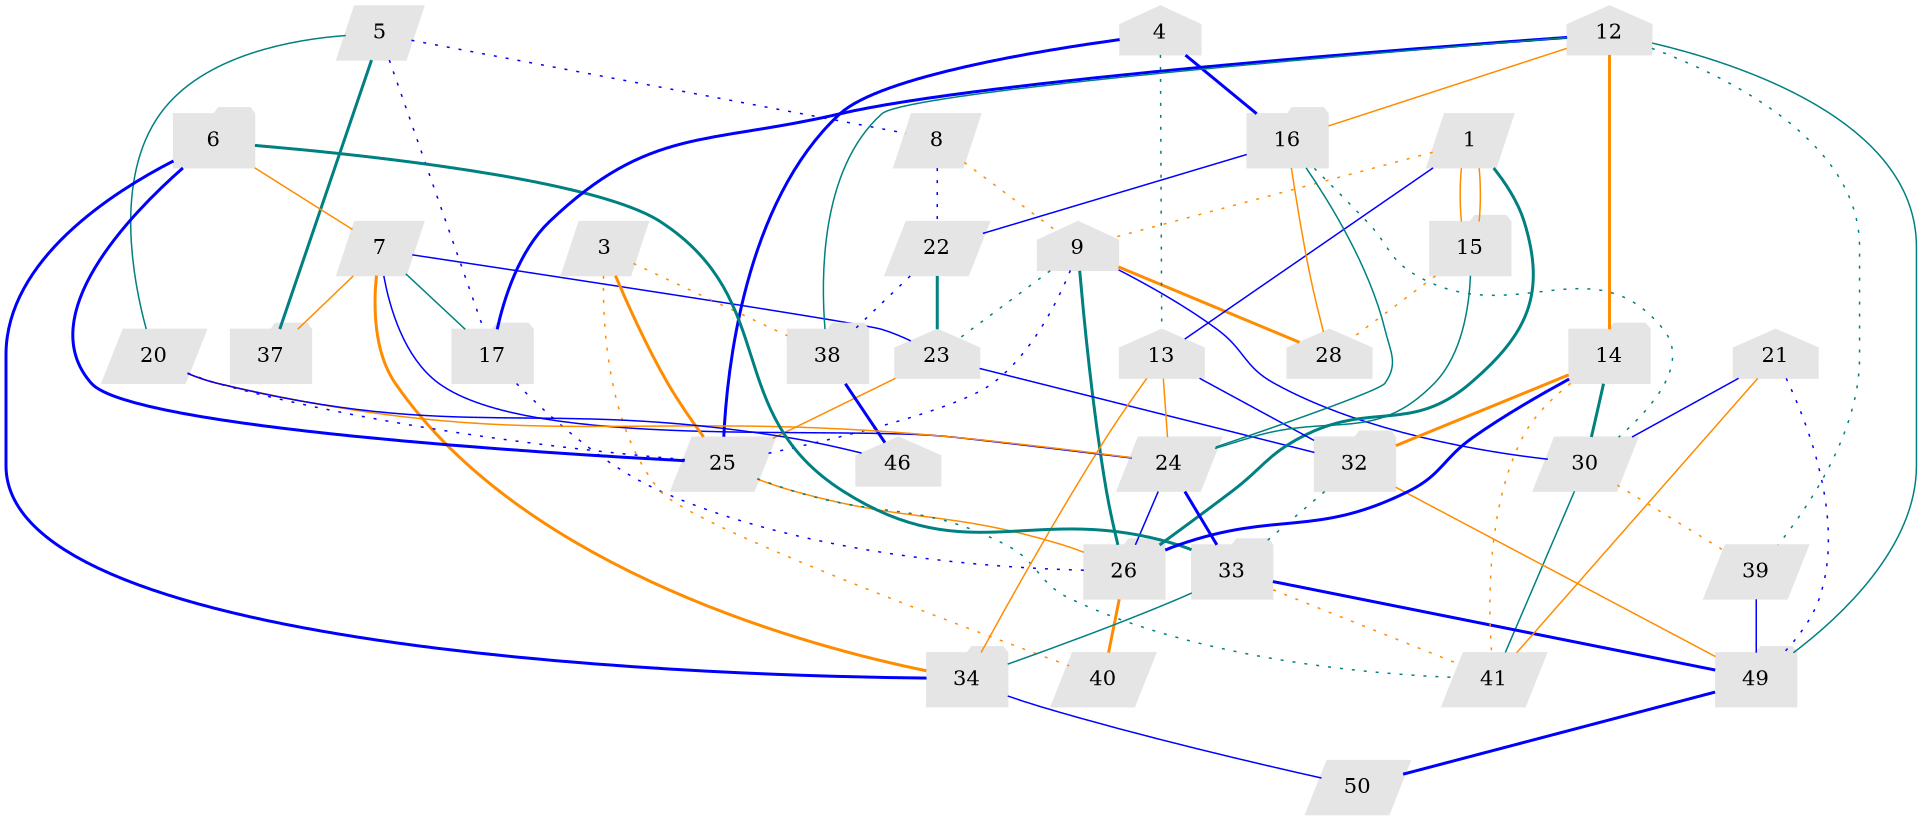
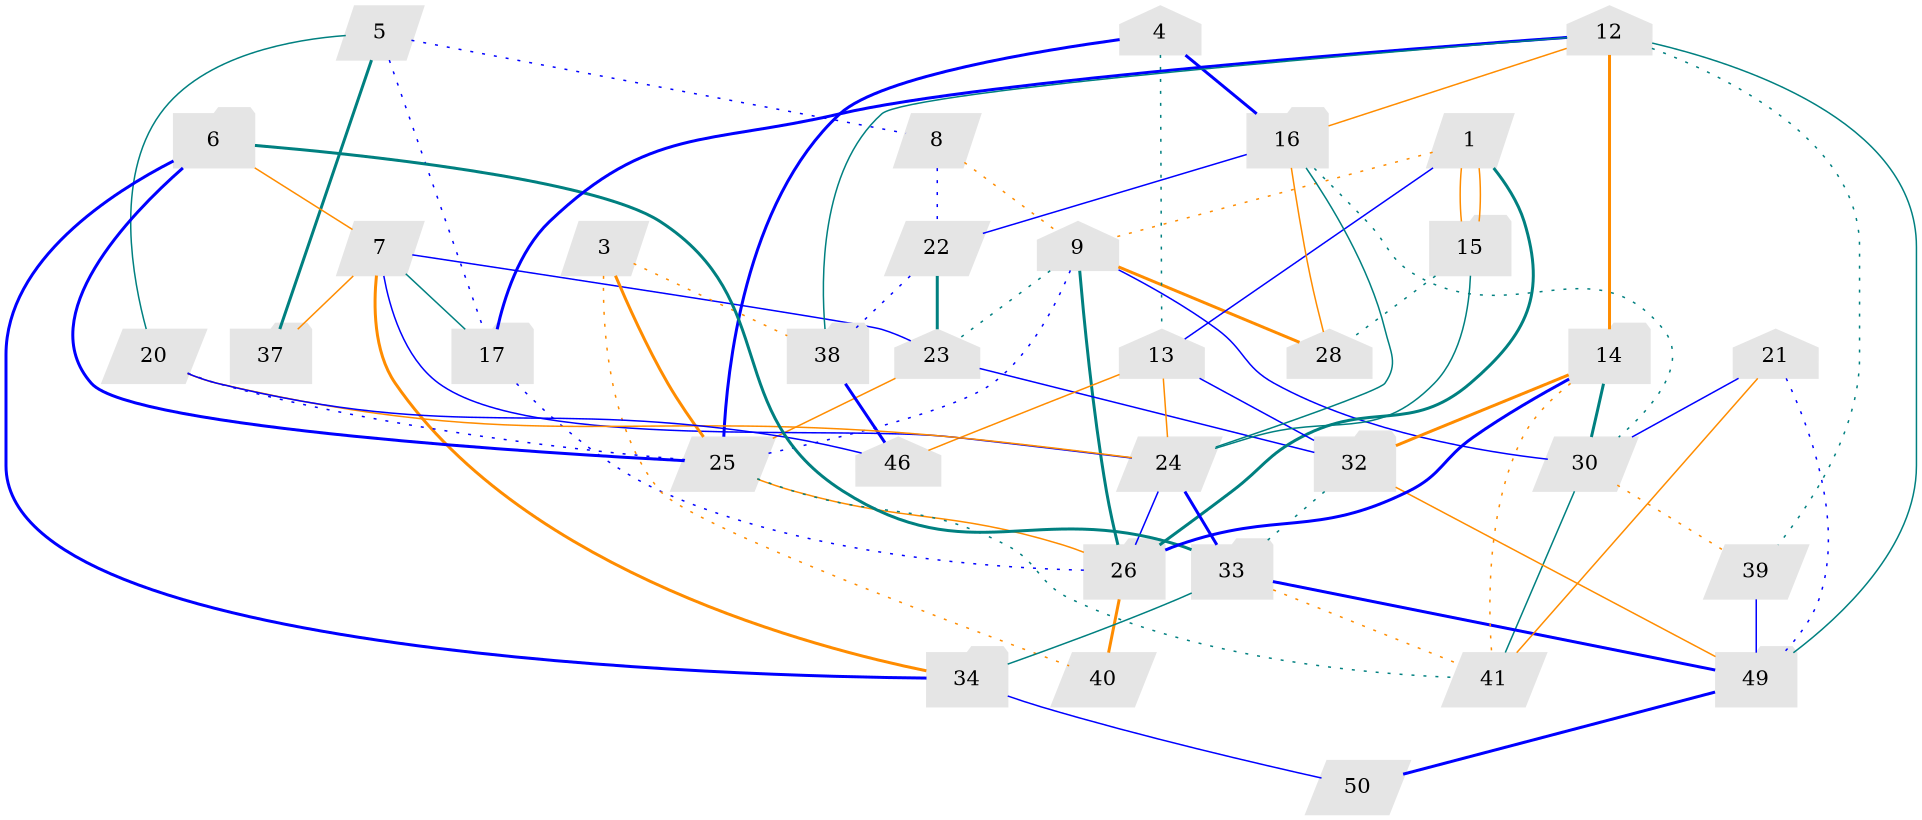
edge "15" -- "28": color darkorange -> teal
edge "13" -- "34": now "13" -- "46"
